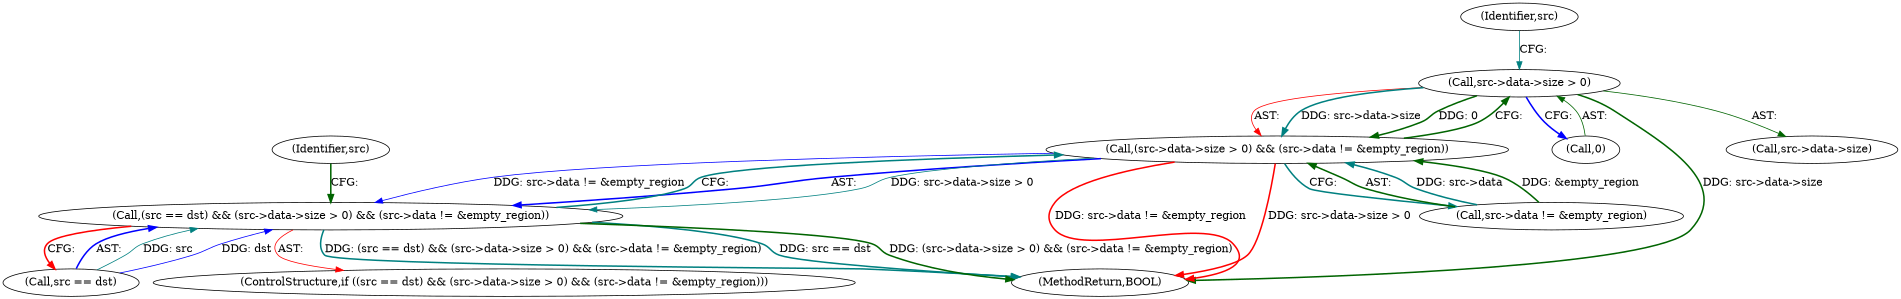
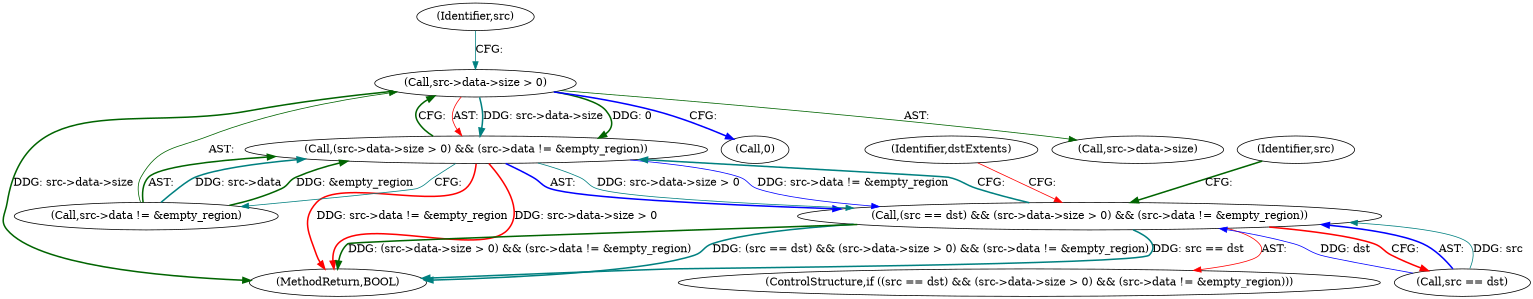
edge "(Call,0)" -> "(Call,src->data->size > 0)": now "(Call,src->data != &empty_region)" -> "(Call,src->data->size > 0)"
node "(Identifier,dstExtents)": added
edge "(Call,(src->data->size > 0) && (src->data != &empty_region))" -> "(Call,src->data != &empty_region)": style bold -> solid
